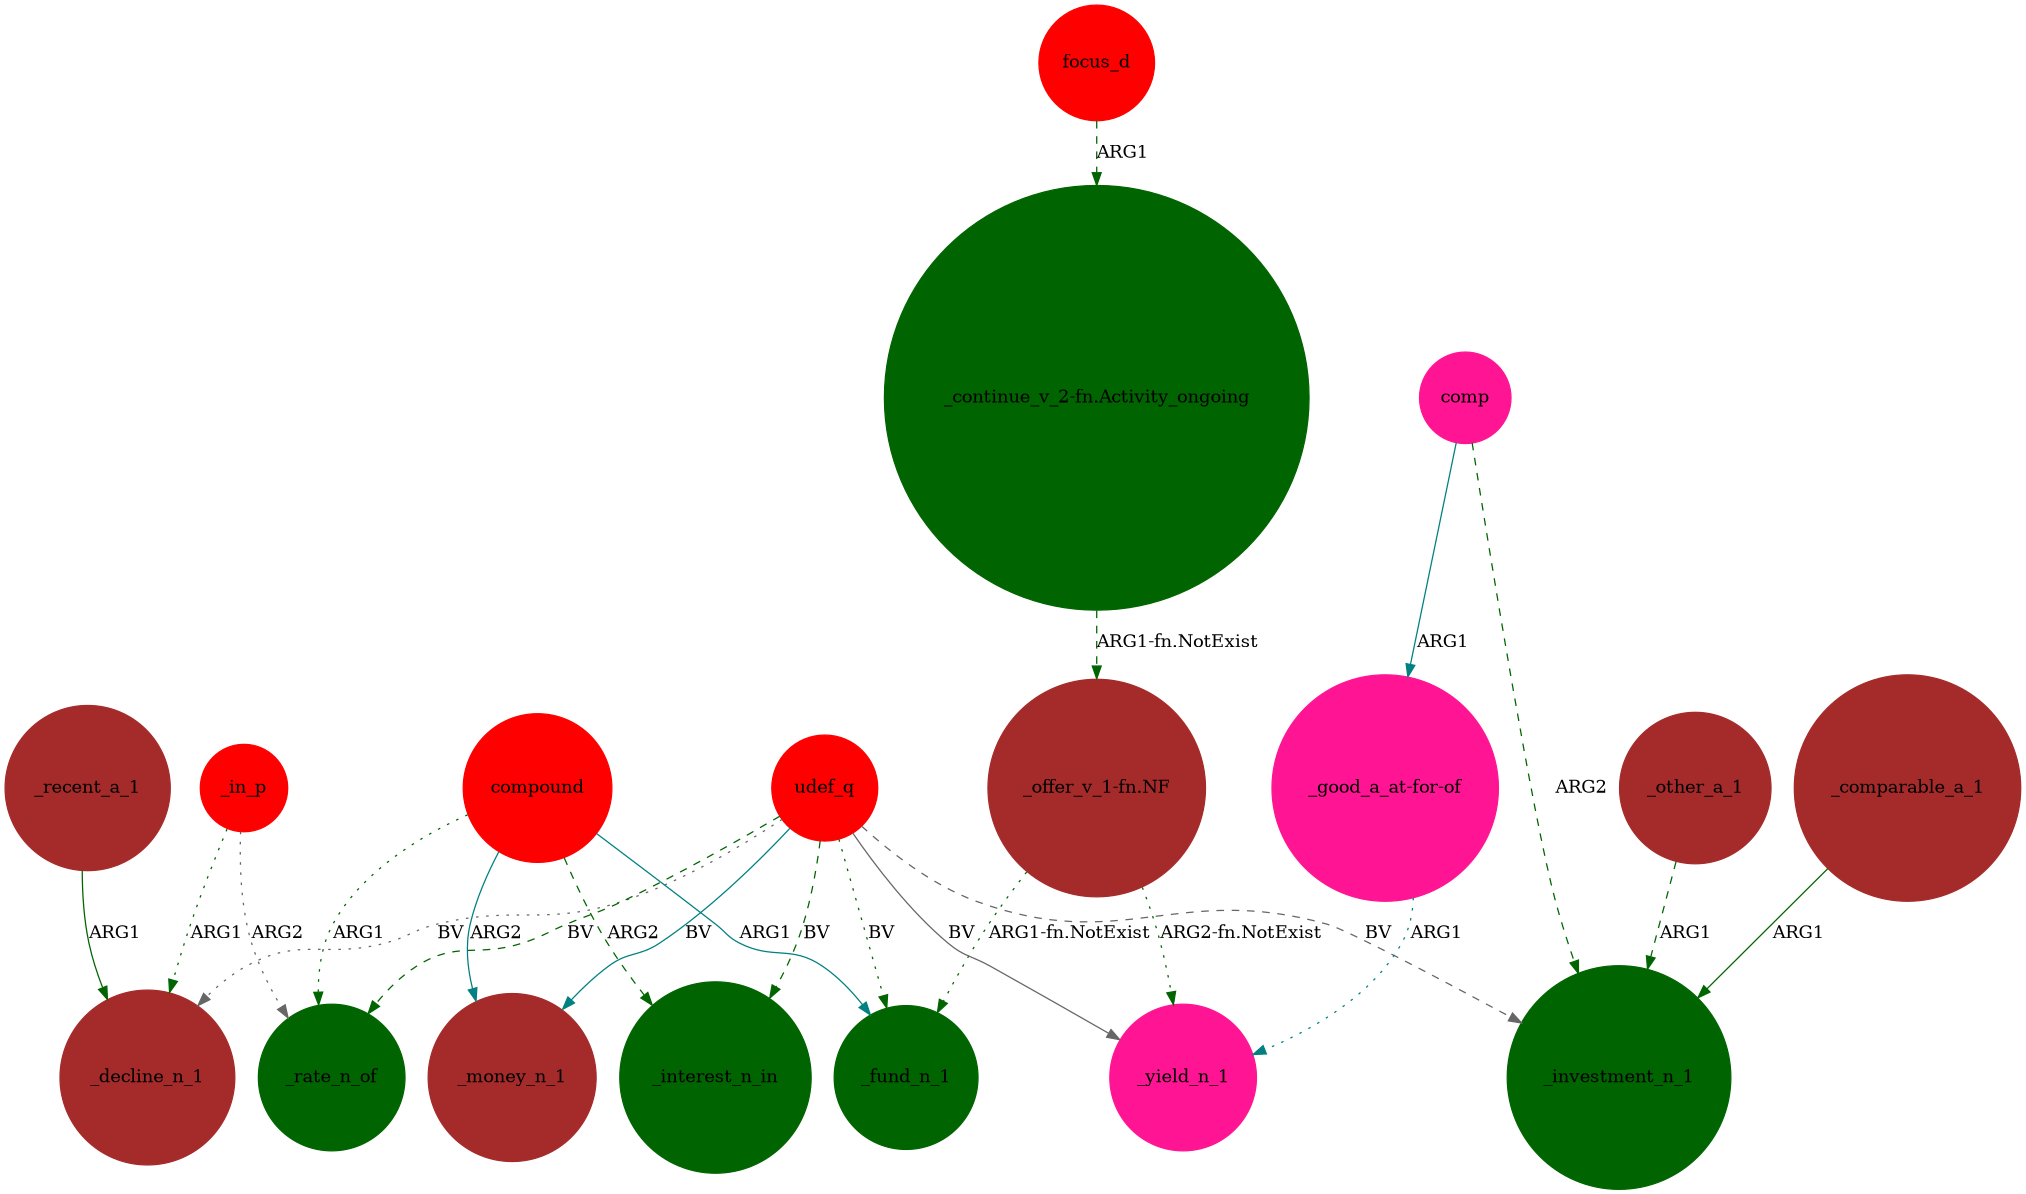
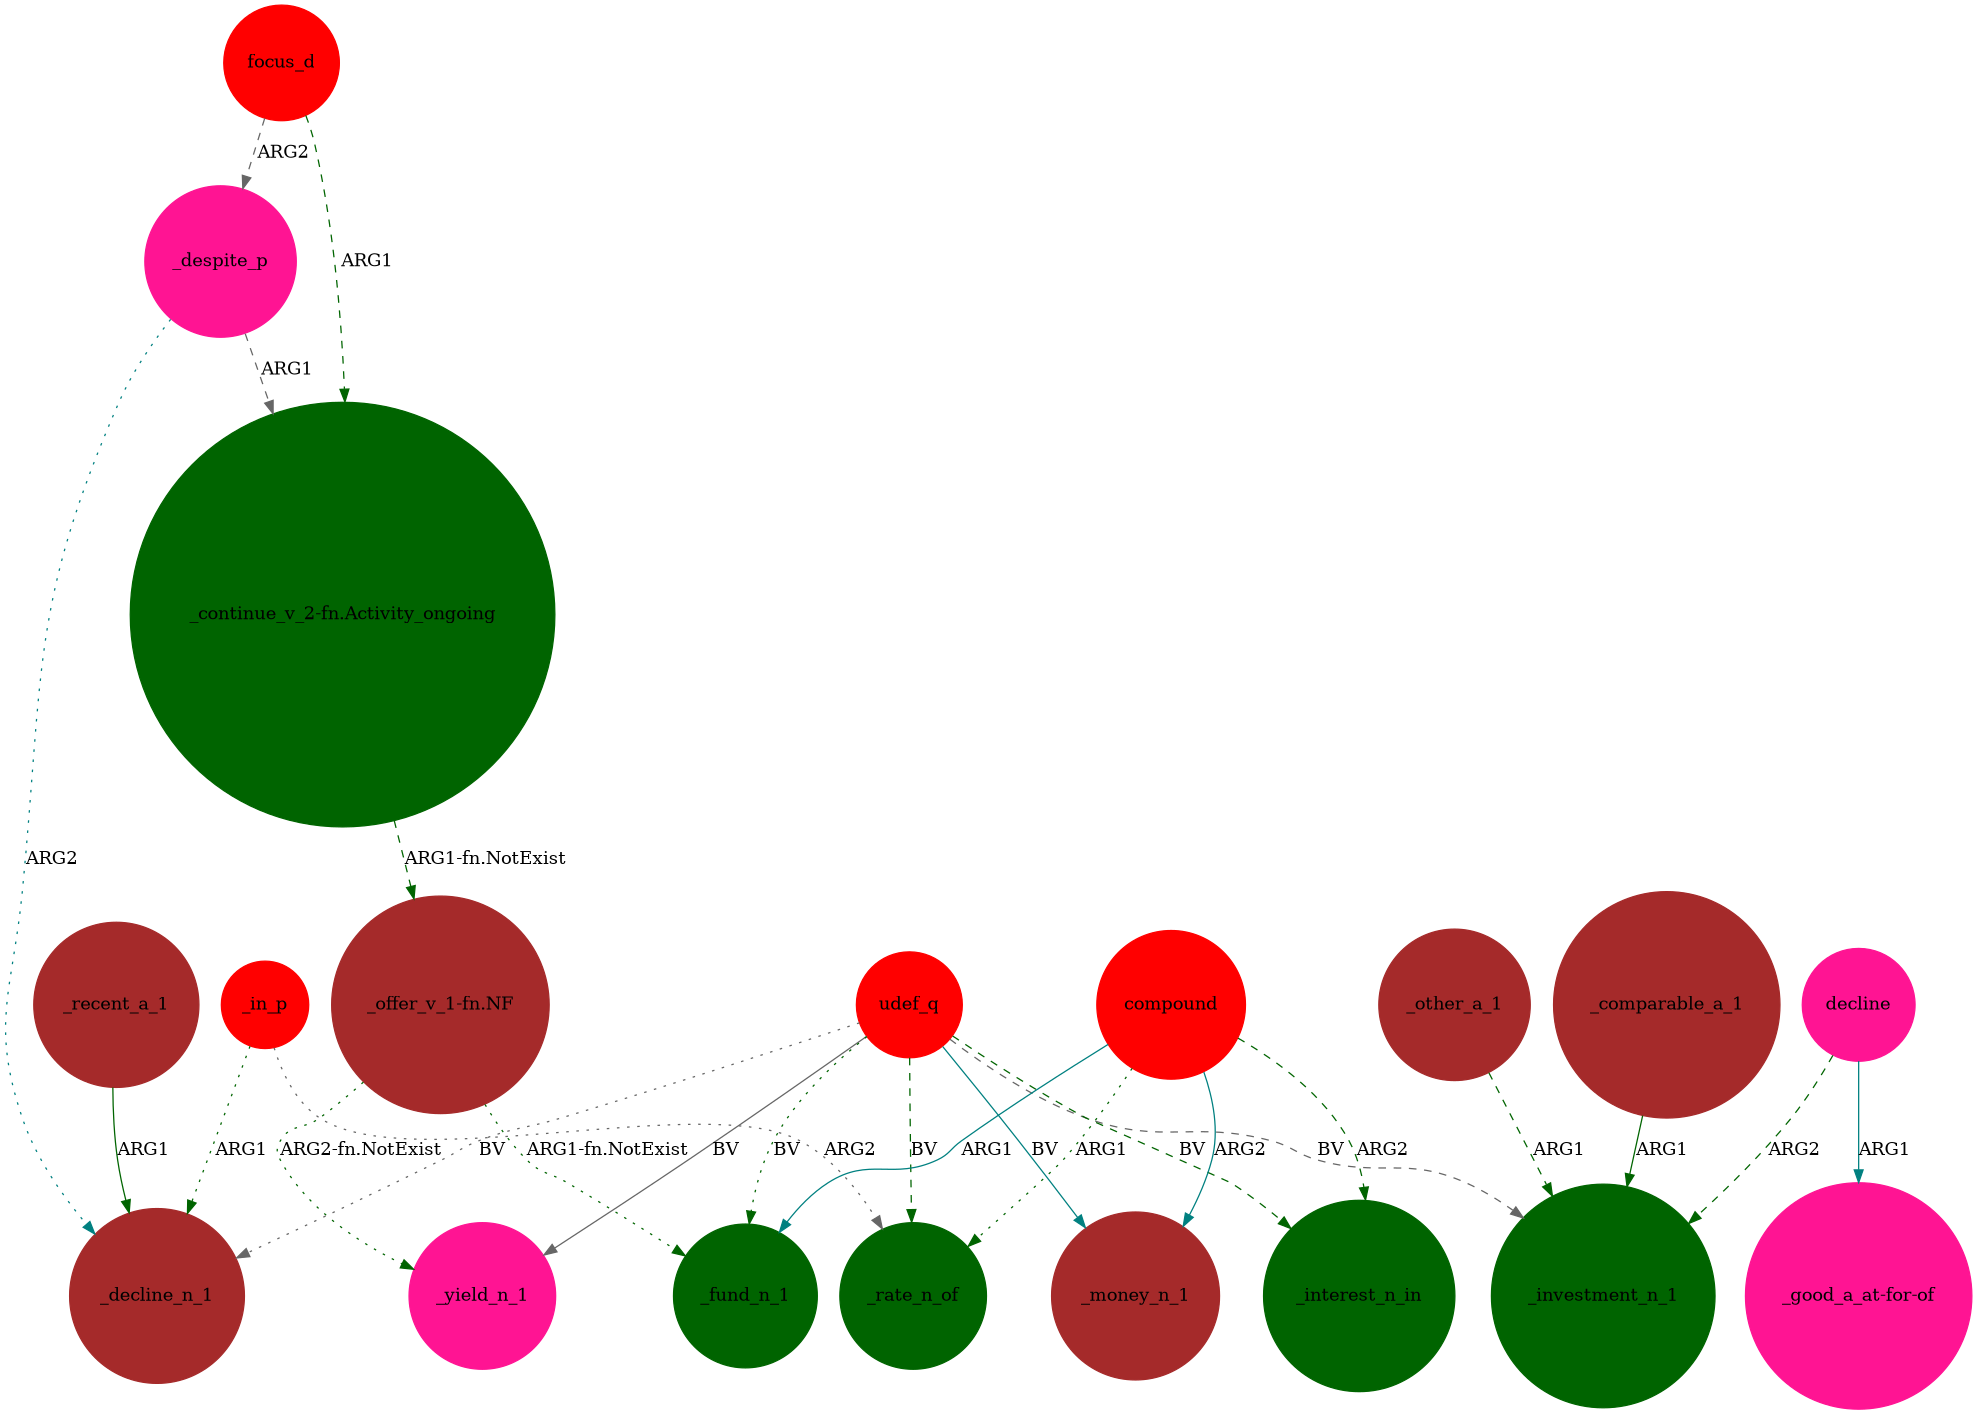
node "_despite_p": added
node "comp": label "comp" -> "decline"
edge "_good_a_at-for-of" -> "_yield_n_1": removed, label "ARG1"
